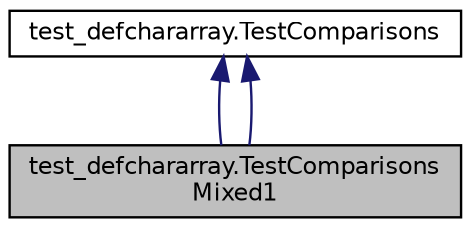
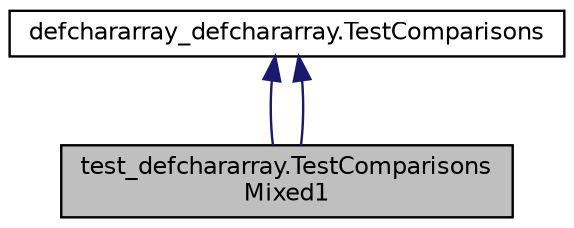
node "test_defchararray.TestComparisons": label "test_defchararray.TestComparisons" -> "defchararray_defchararray.TestComparisons"
